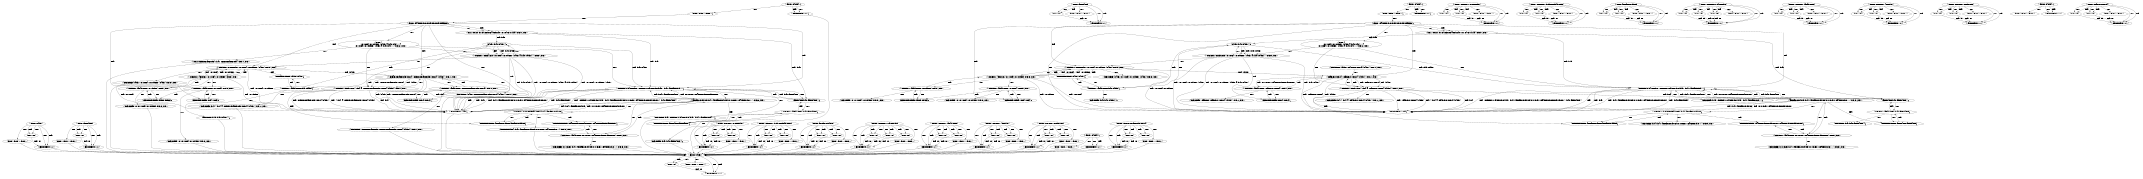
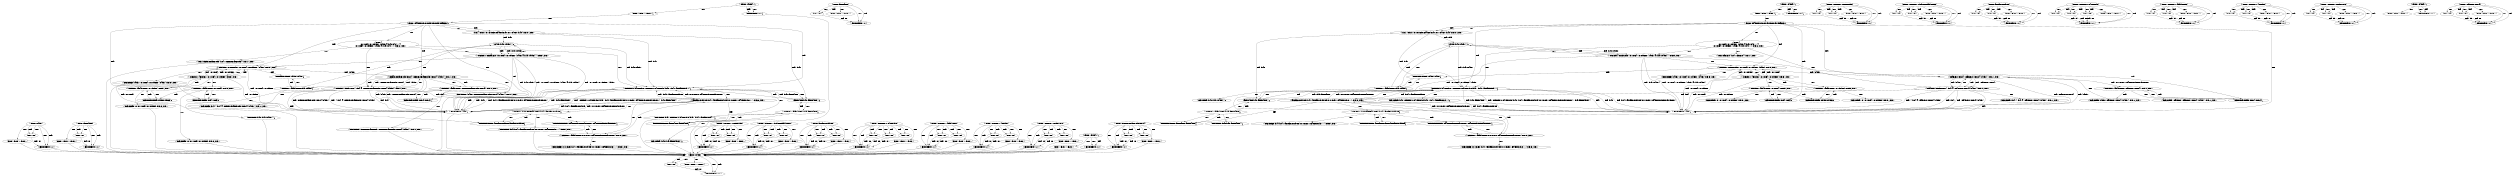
node "<(LOCAL,Element* impl: Element*)<SUB>4</SUB>>": added
edge "<(<operator>.fieldAccess,V8Element::toImpl)<SUB>4</SUB>>" -> "<(V8Element.toImpl,V8Element::toImpl(holder))<SUB>4</SUB>>": now "<(<operator>.fieldAccess,V8Element::toImpl)<SUB>4</SUB>>" -> "<(IDENTIFIER,holder,V8Element::toImpl(holder))<SUB>4</SUB>>"
